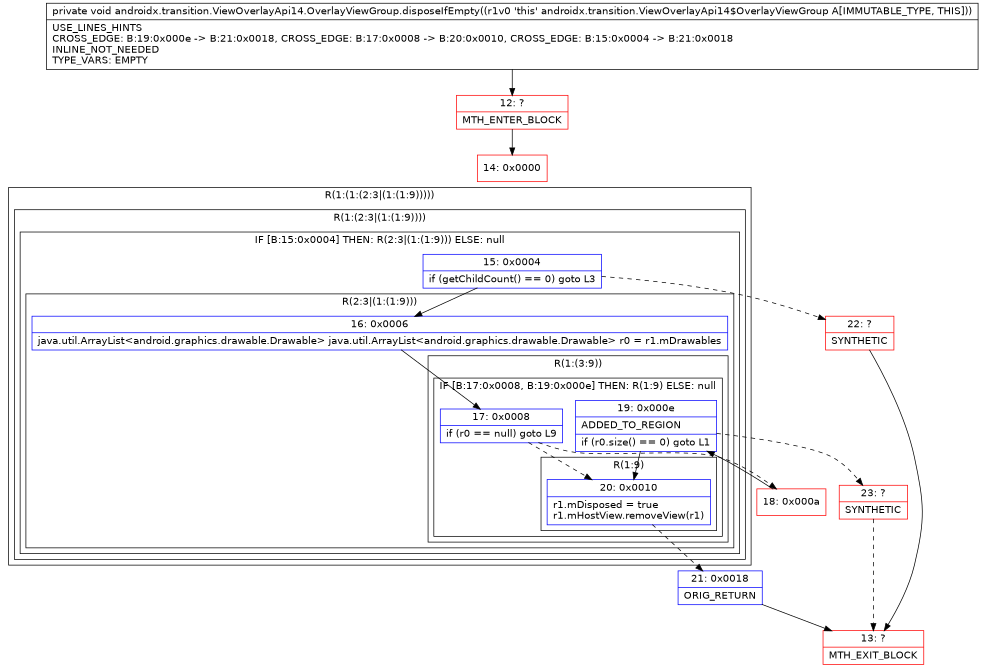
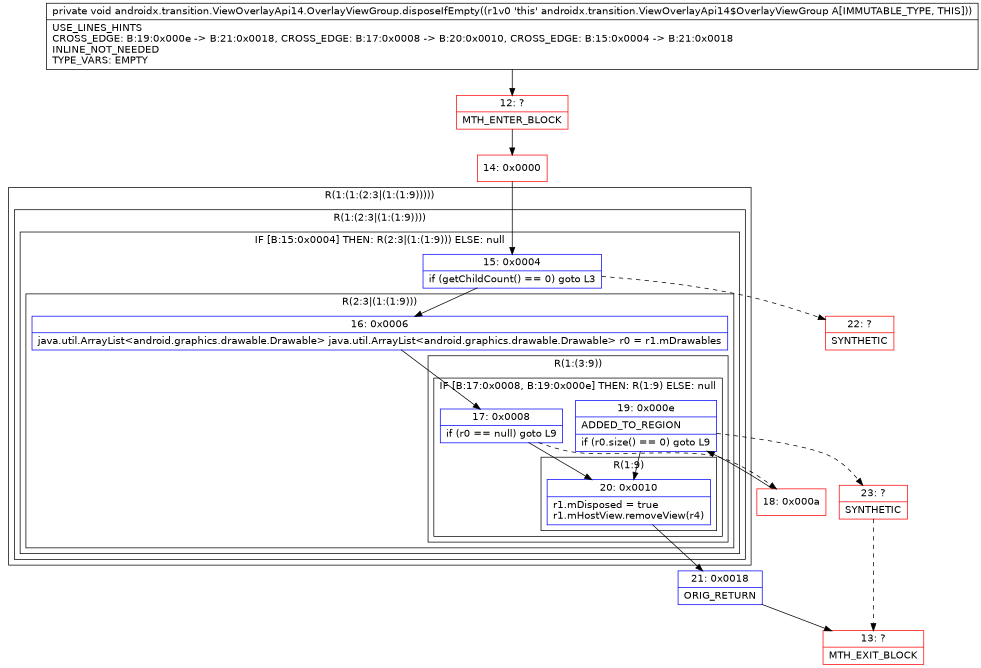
edge "14: 0x0000" -> "15: 0x0004": added
node "19: 0x000e": text "if (r0.size() == 0) goto L1" -> "if (r0.size() == 0) goto L9"
edge "17: 0x0008" -> "20: 0x0010": style dashed -> solid
edge "22: ?" -> "13: ?": removed
node "20: 0x0010": text "r1.mHostView.removeView(r1)" -> "r1.mHostView.removeView(r4)"
edge "20: 0x0010" -> "21: 0x0018": style dashed -> solid
